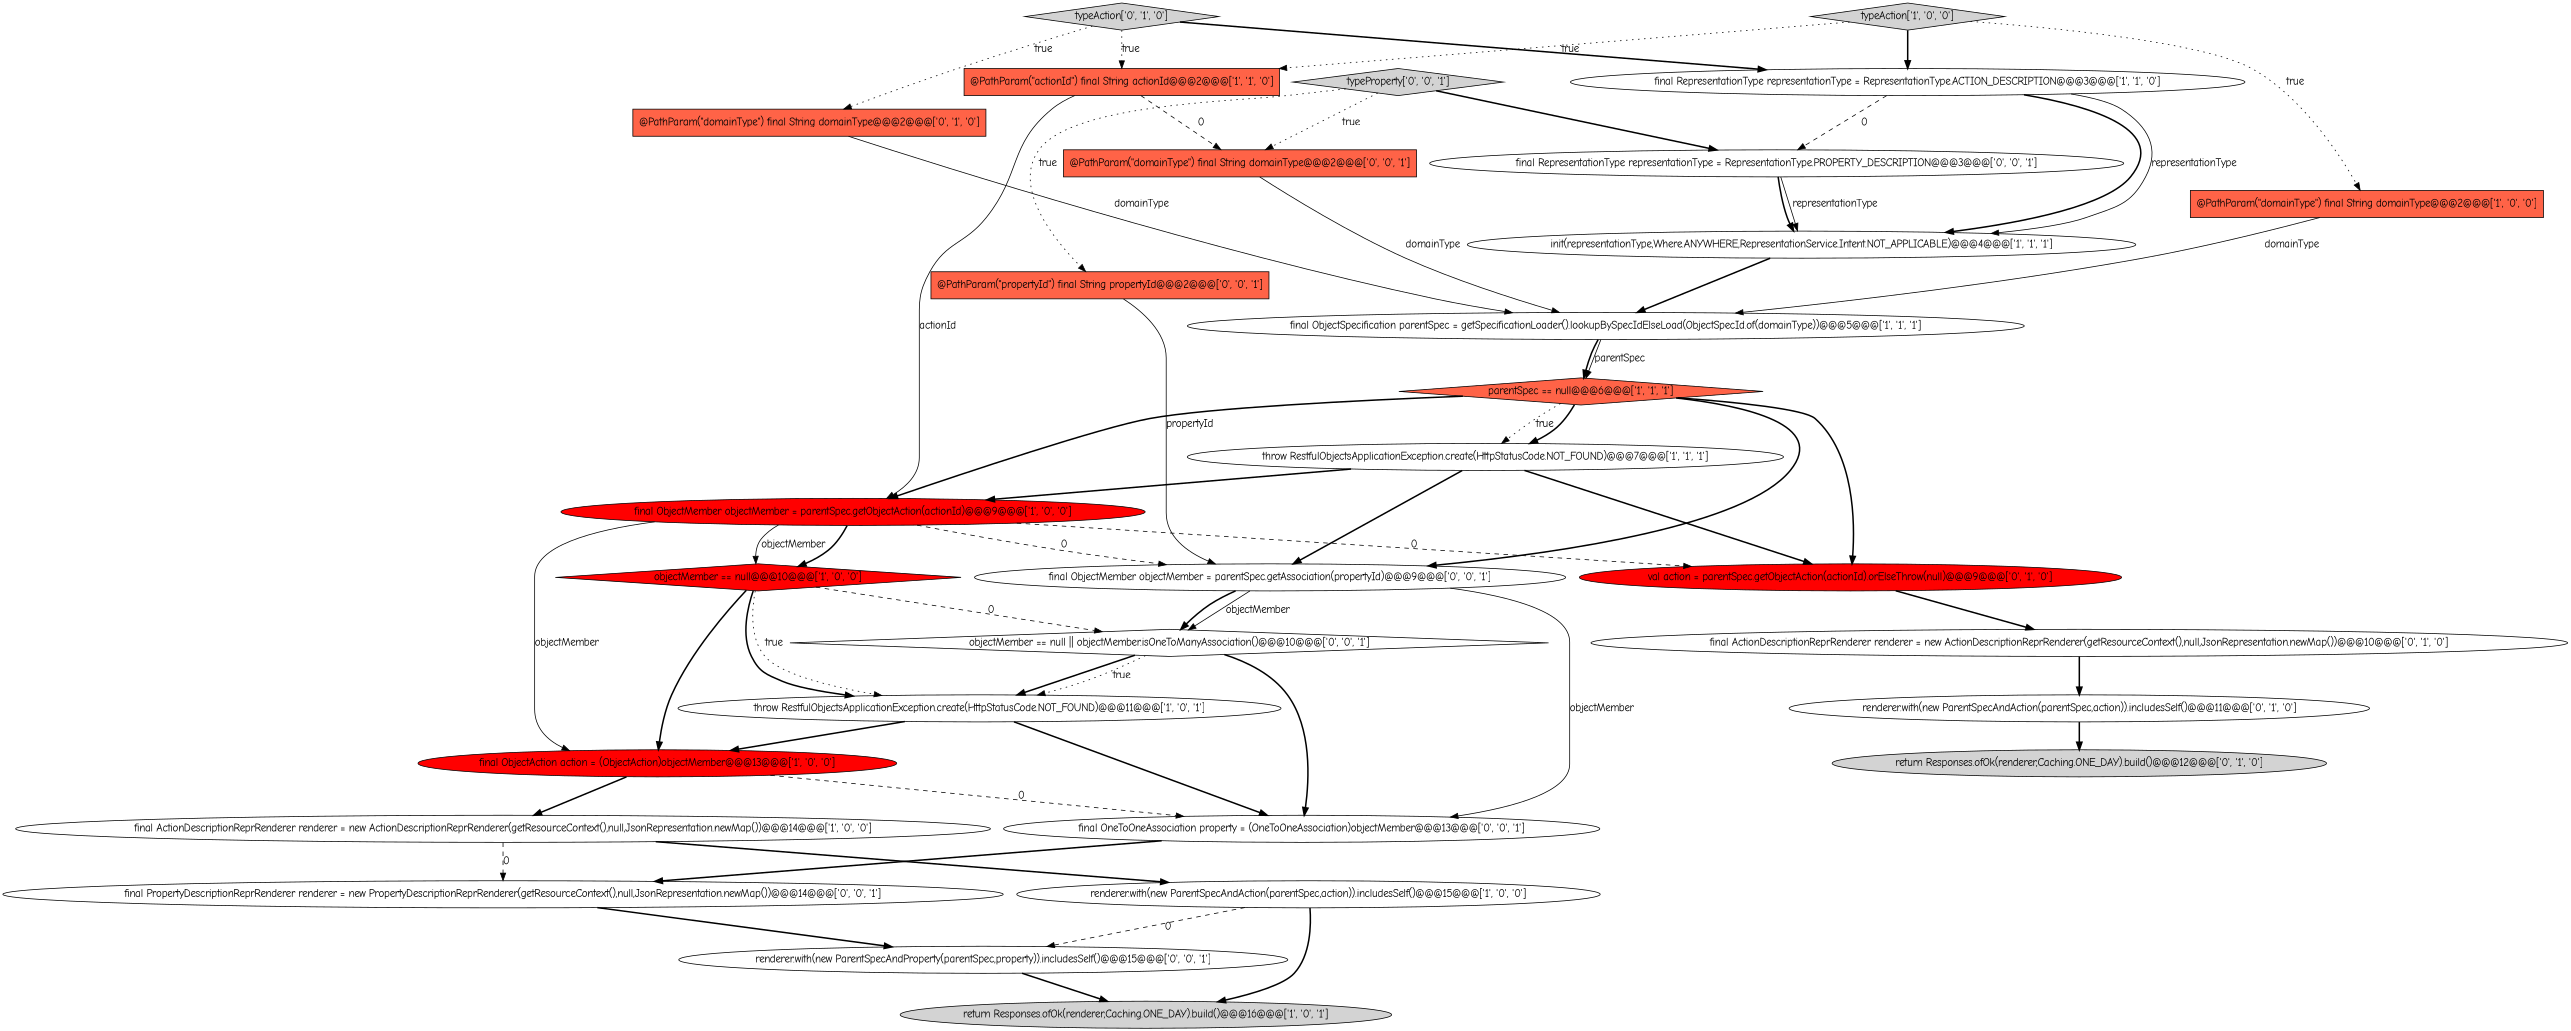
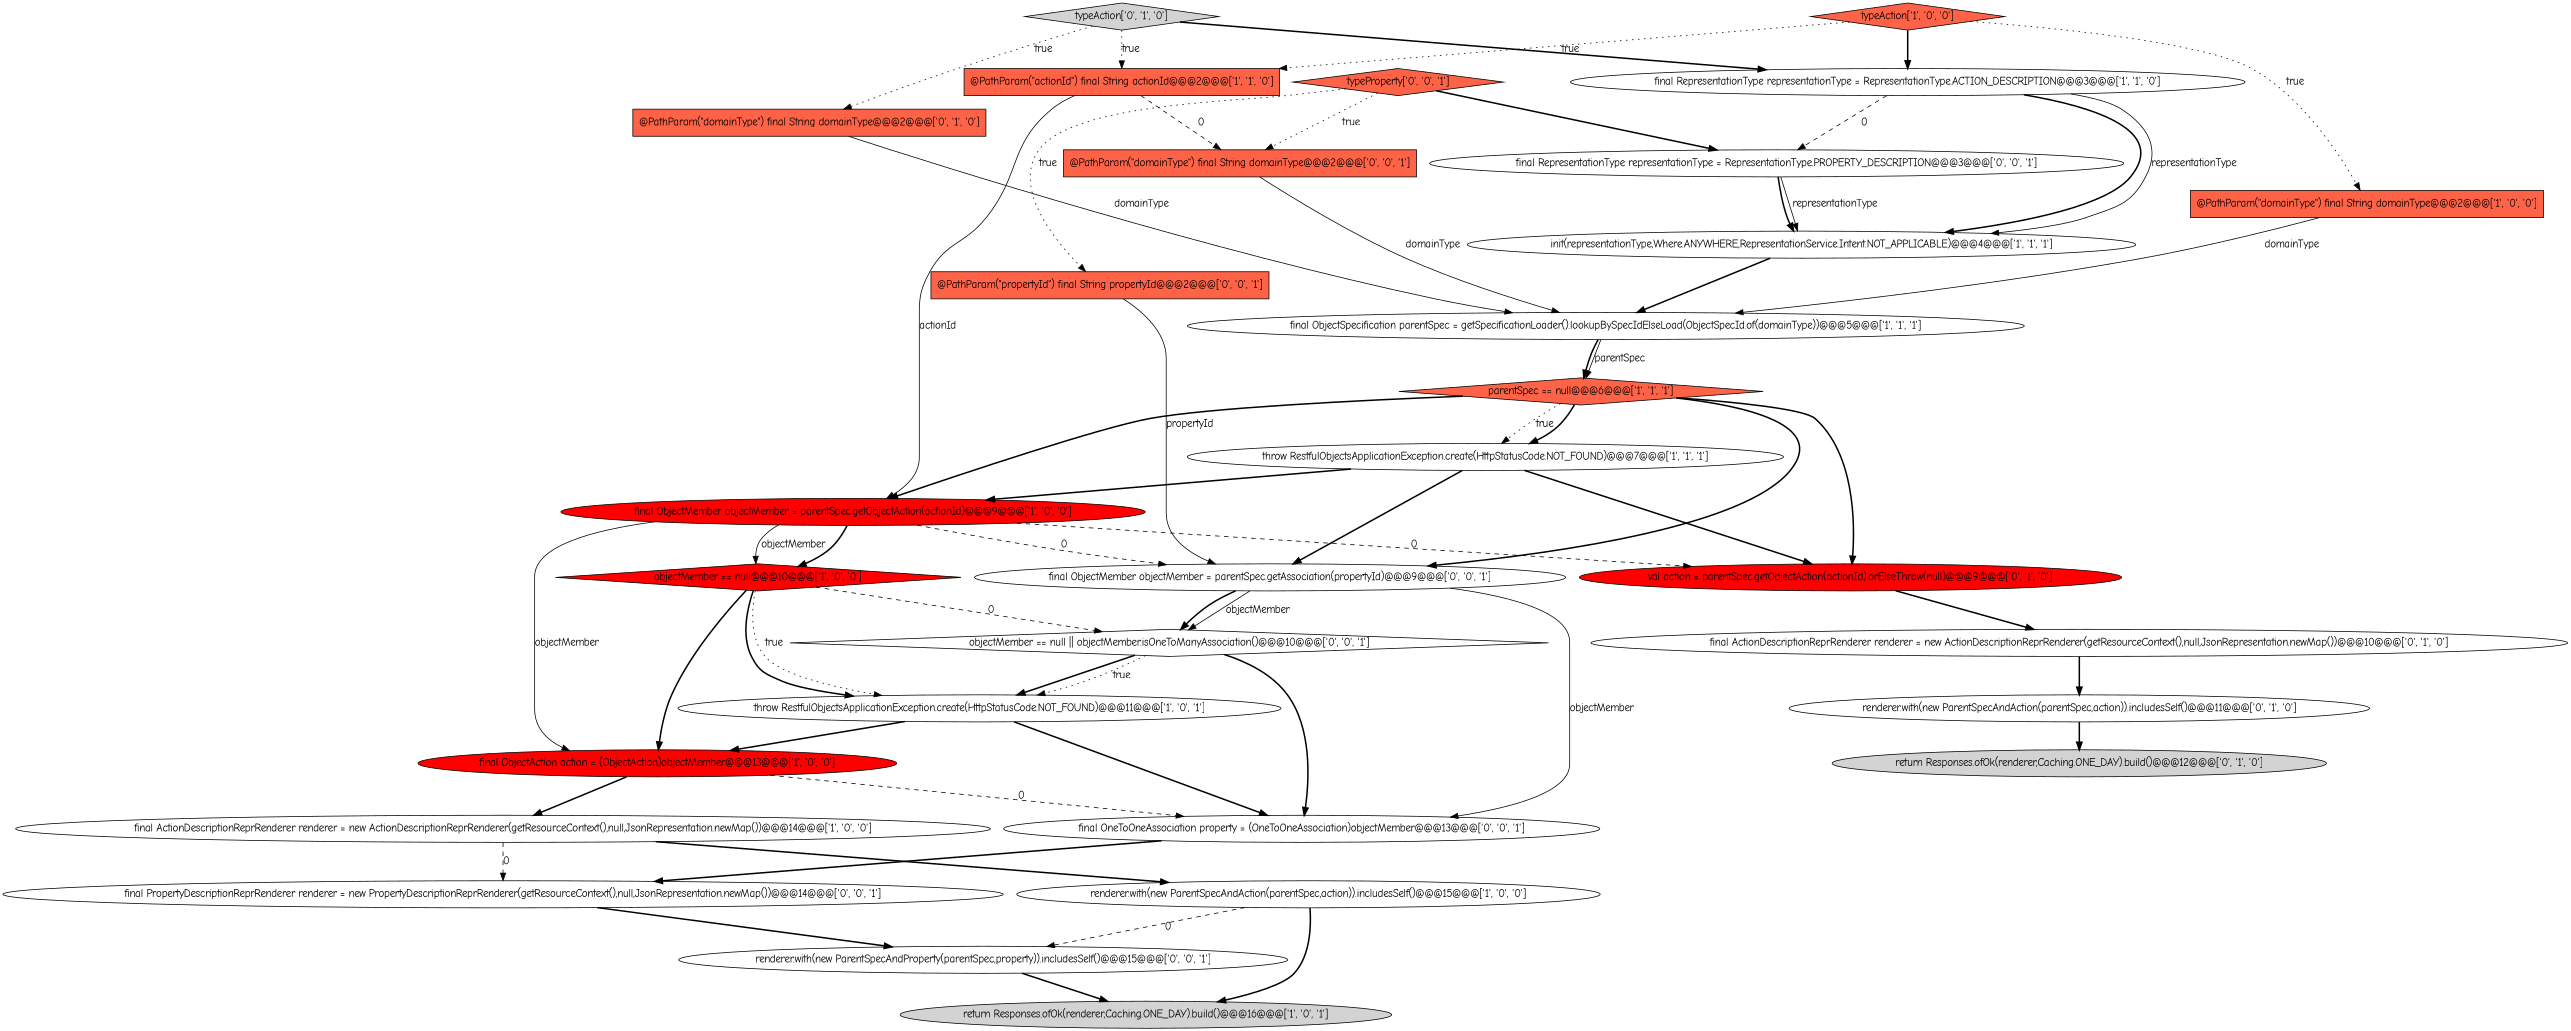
node "typeAction['1', '0', '0']": fillcolor lightgray -> tomato
node "typeProperty['0', '0', '1']": fillcolor lightgray -> tomato
